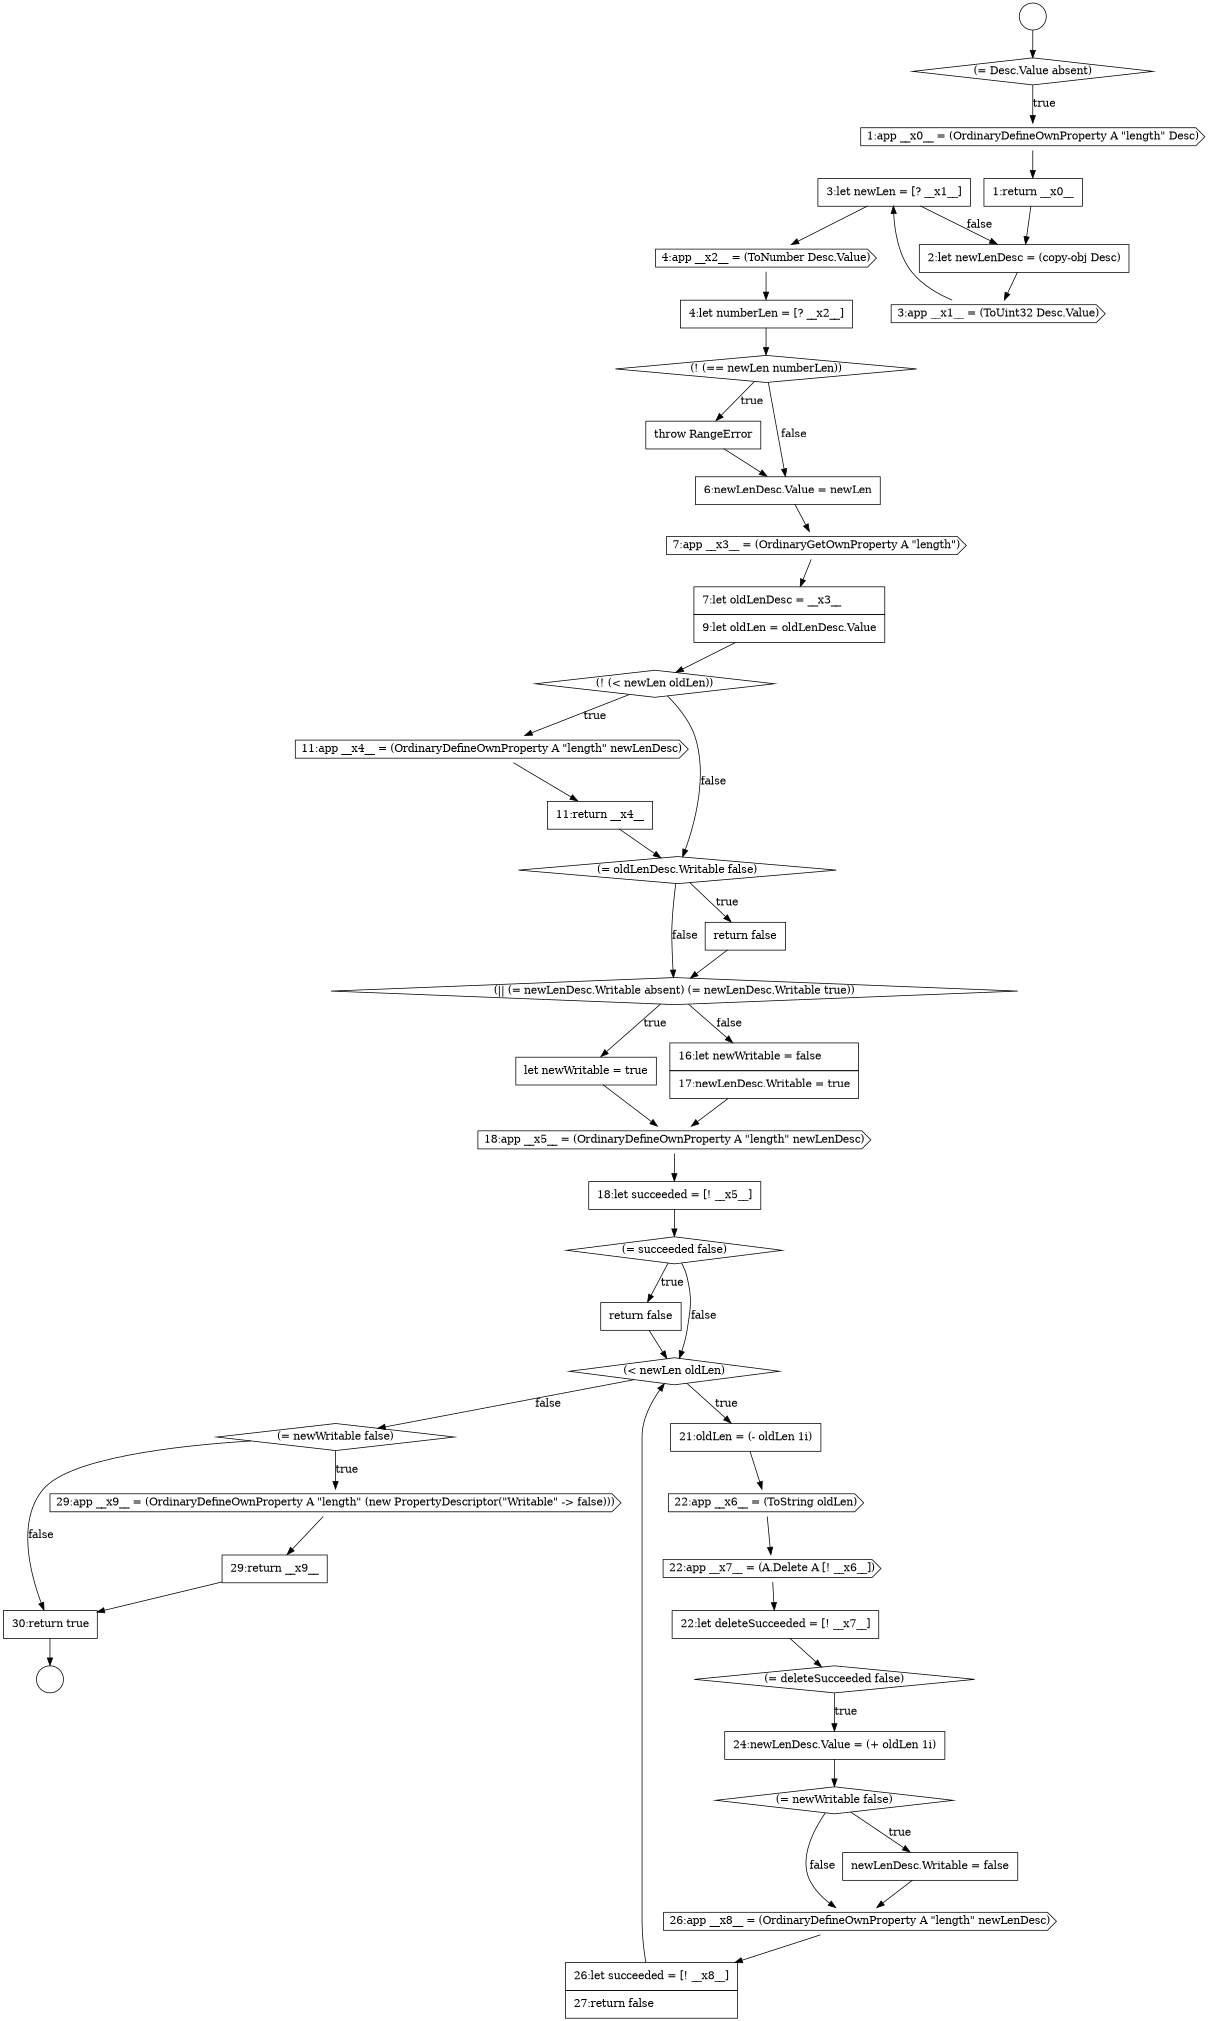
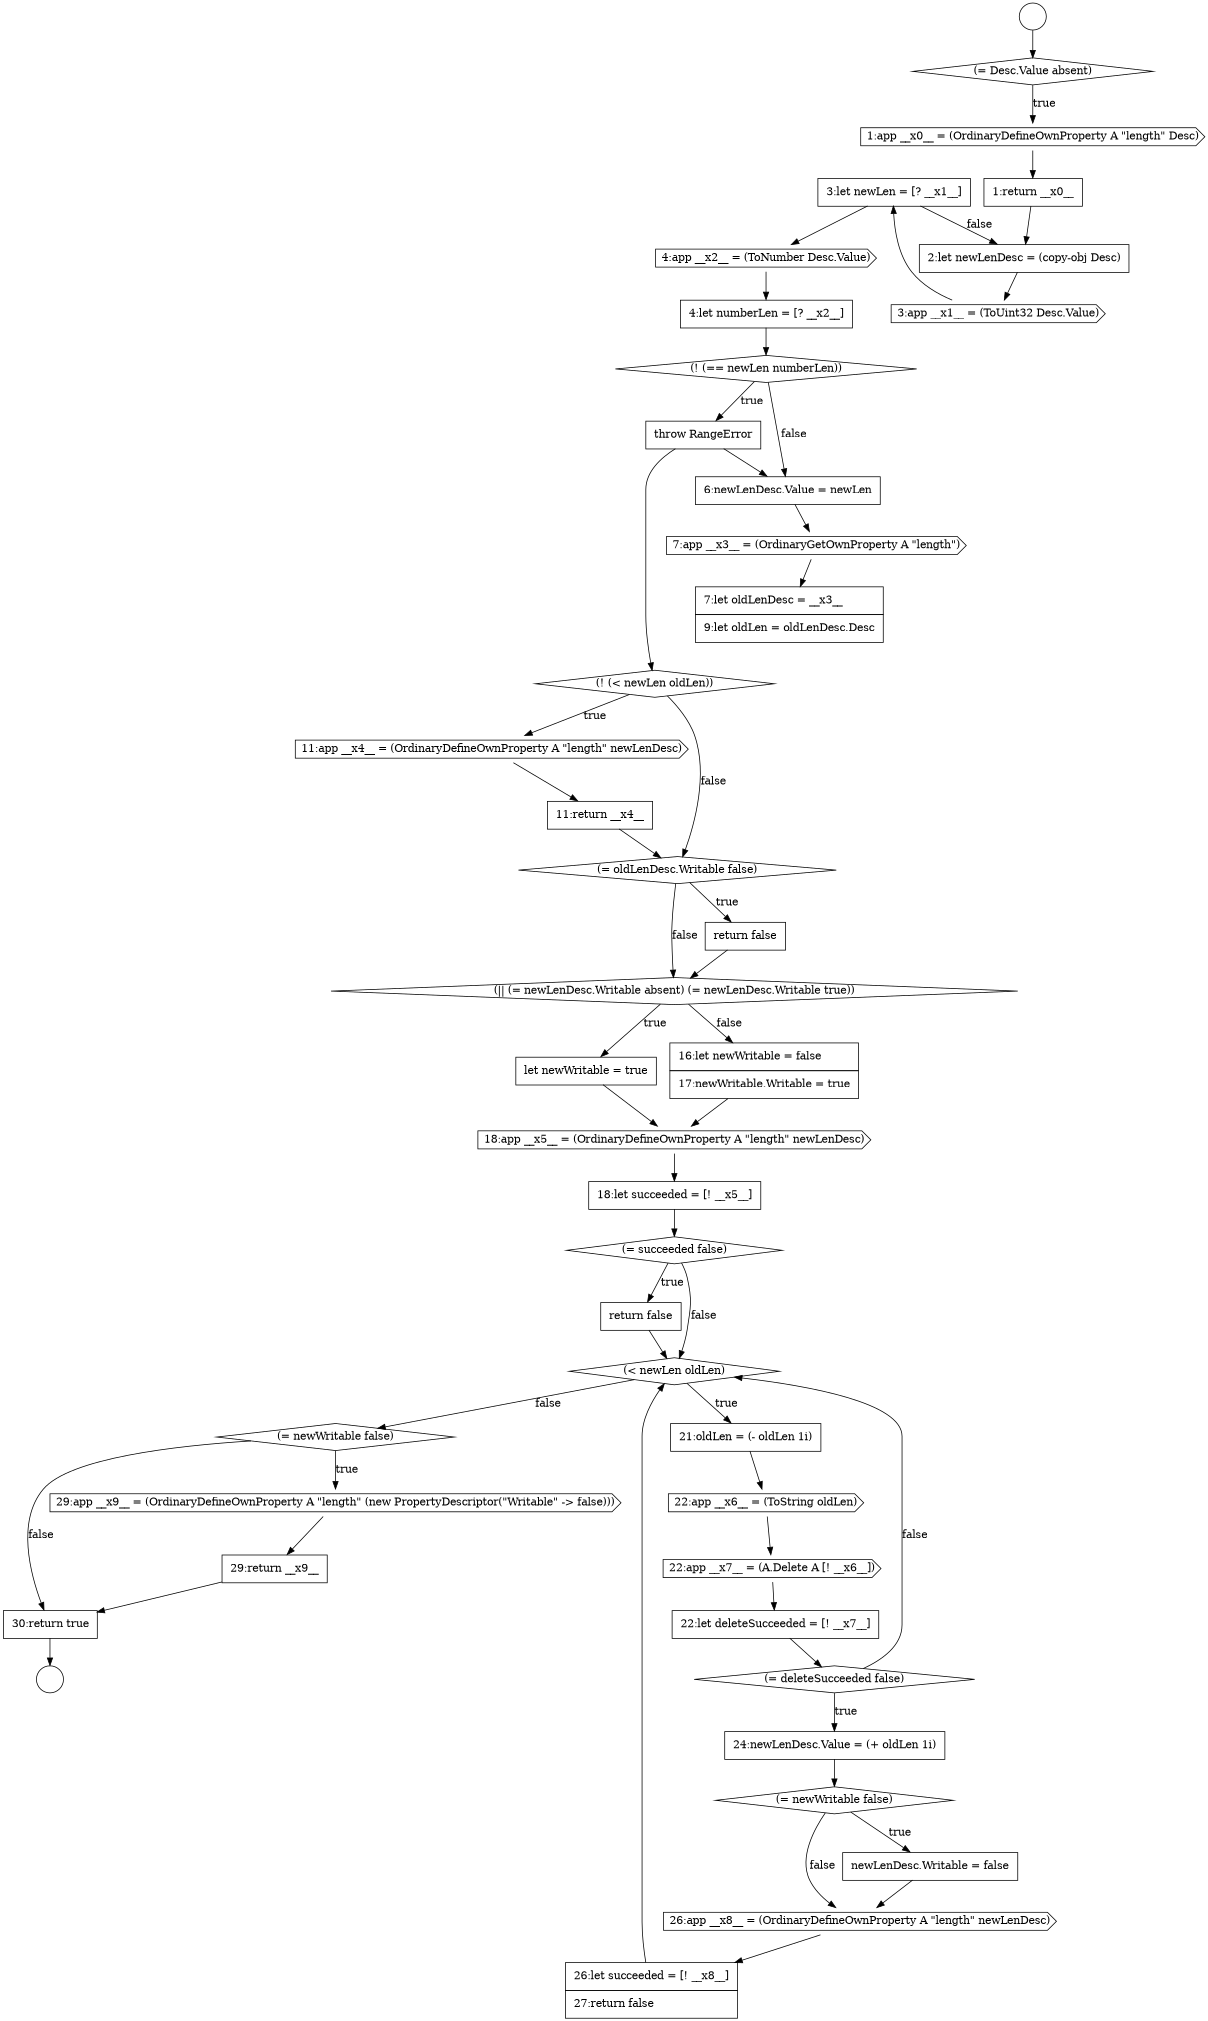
node "7:let oldLenDesc = __x3__": text "9:let oldLen = oldLenDesc.Value" -> "9:let oldLen = oldLenDesc.Desc"
edge "7:let oldLenDesc = __x3__" -> "(! (< newLen oldLen))": now "throw RangeError" -> "(! (< newLen oldLen))"
node "16:let newWritable = false": text "17:newLenDesc.Writable = true" -> "17:newWritable.Writable = true"
edge "(= deleteSucceeded false)" -> "(< newLen oldLen)": added, label "false"
